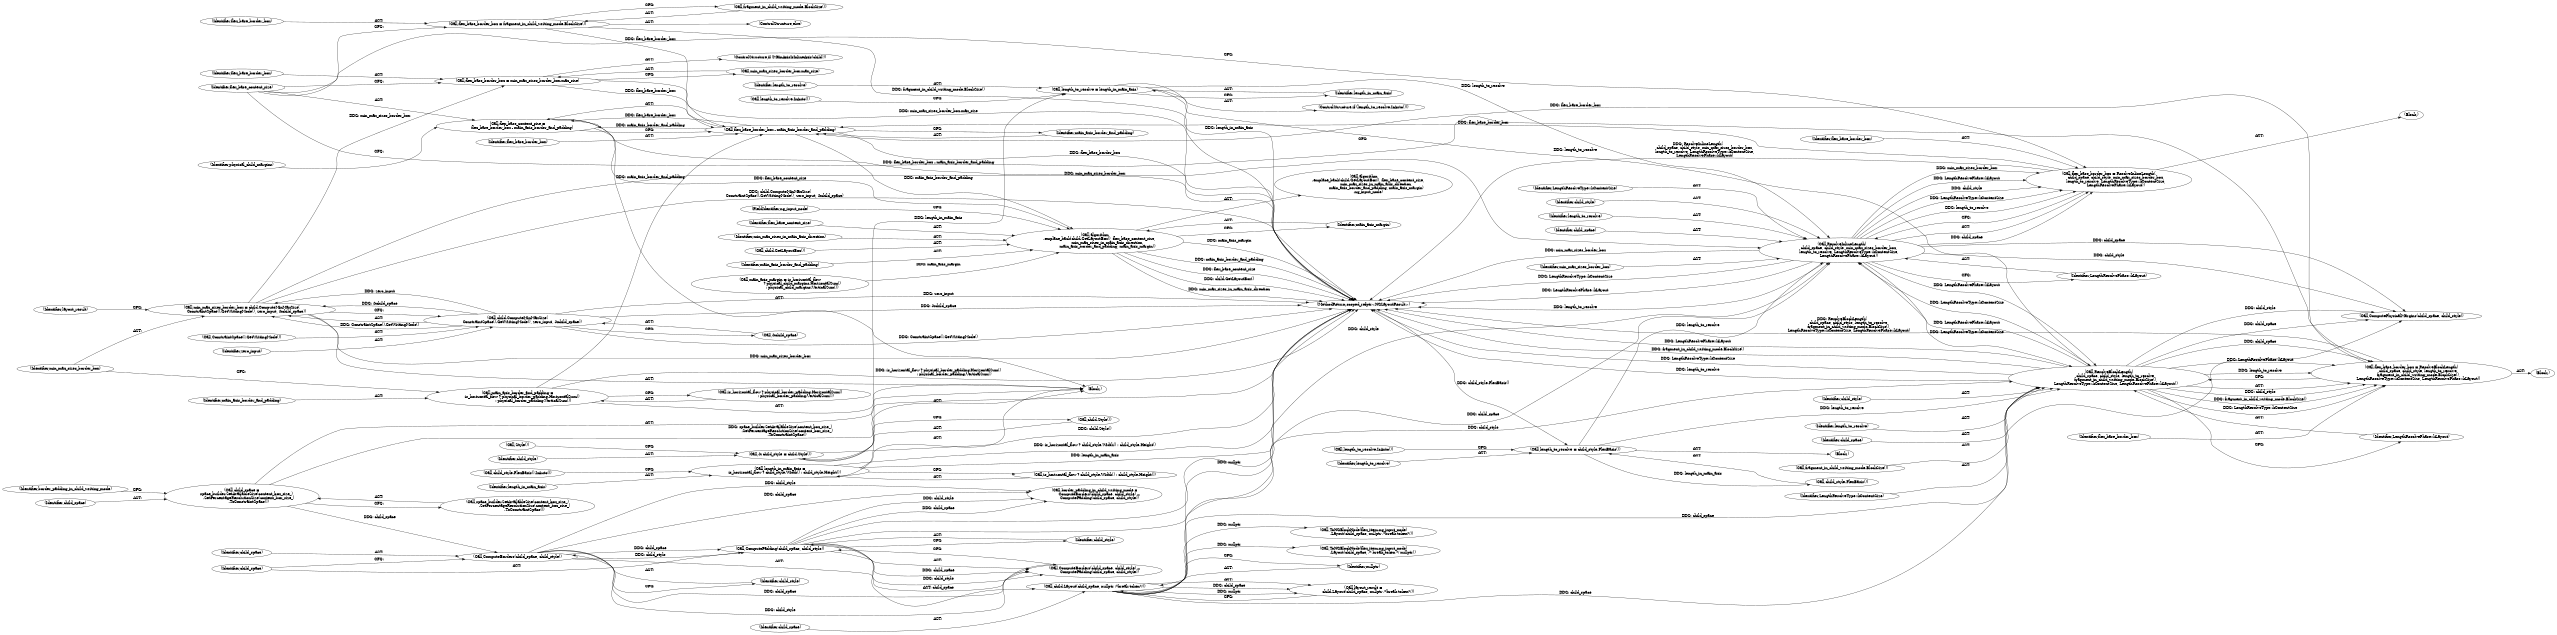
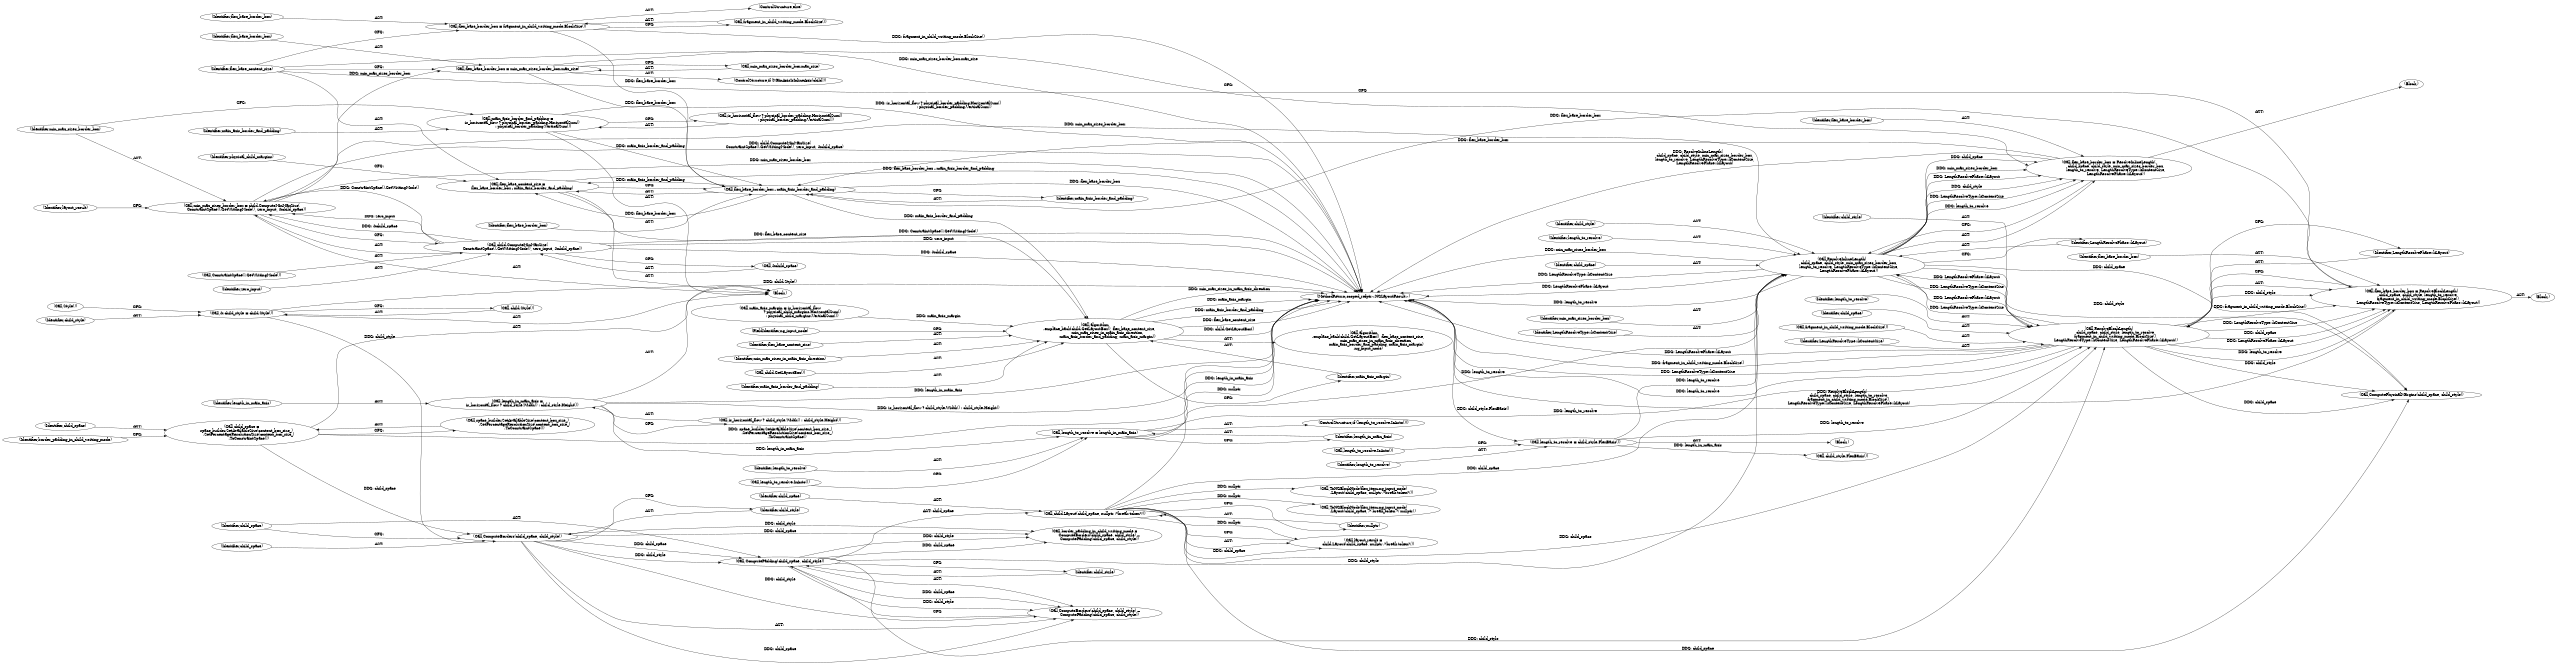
edge "(Call,& child_style = child.Style())" -> "(Call,ComputeBorders(child_space, child_style))": added, label "DDG: child_style"
edge "(Call,child_style.FlexBasis())" -> "(Call,length_to_resolve = child_style.FlexBasis())": removed, label "AST:"
node "(Call,child_style.FlexBasis().IsAuto())": removed
